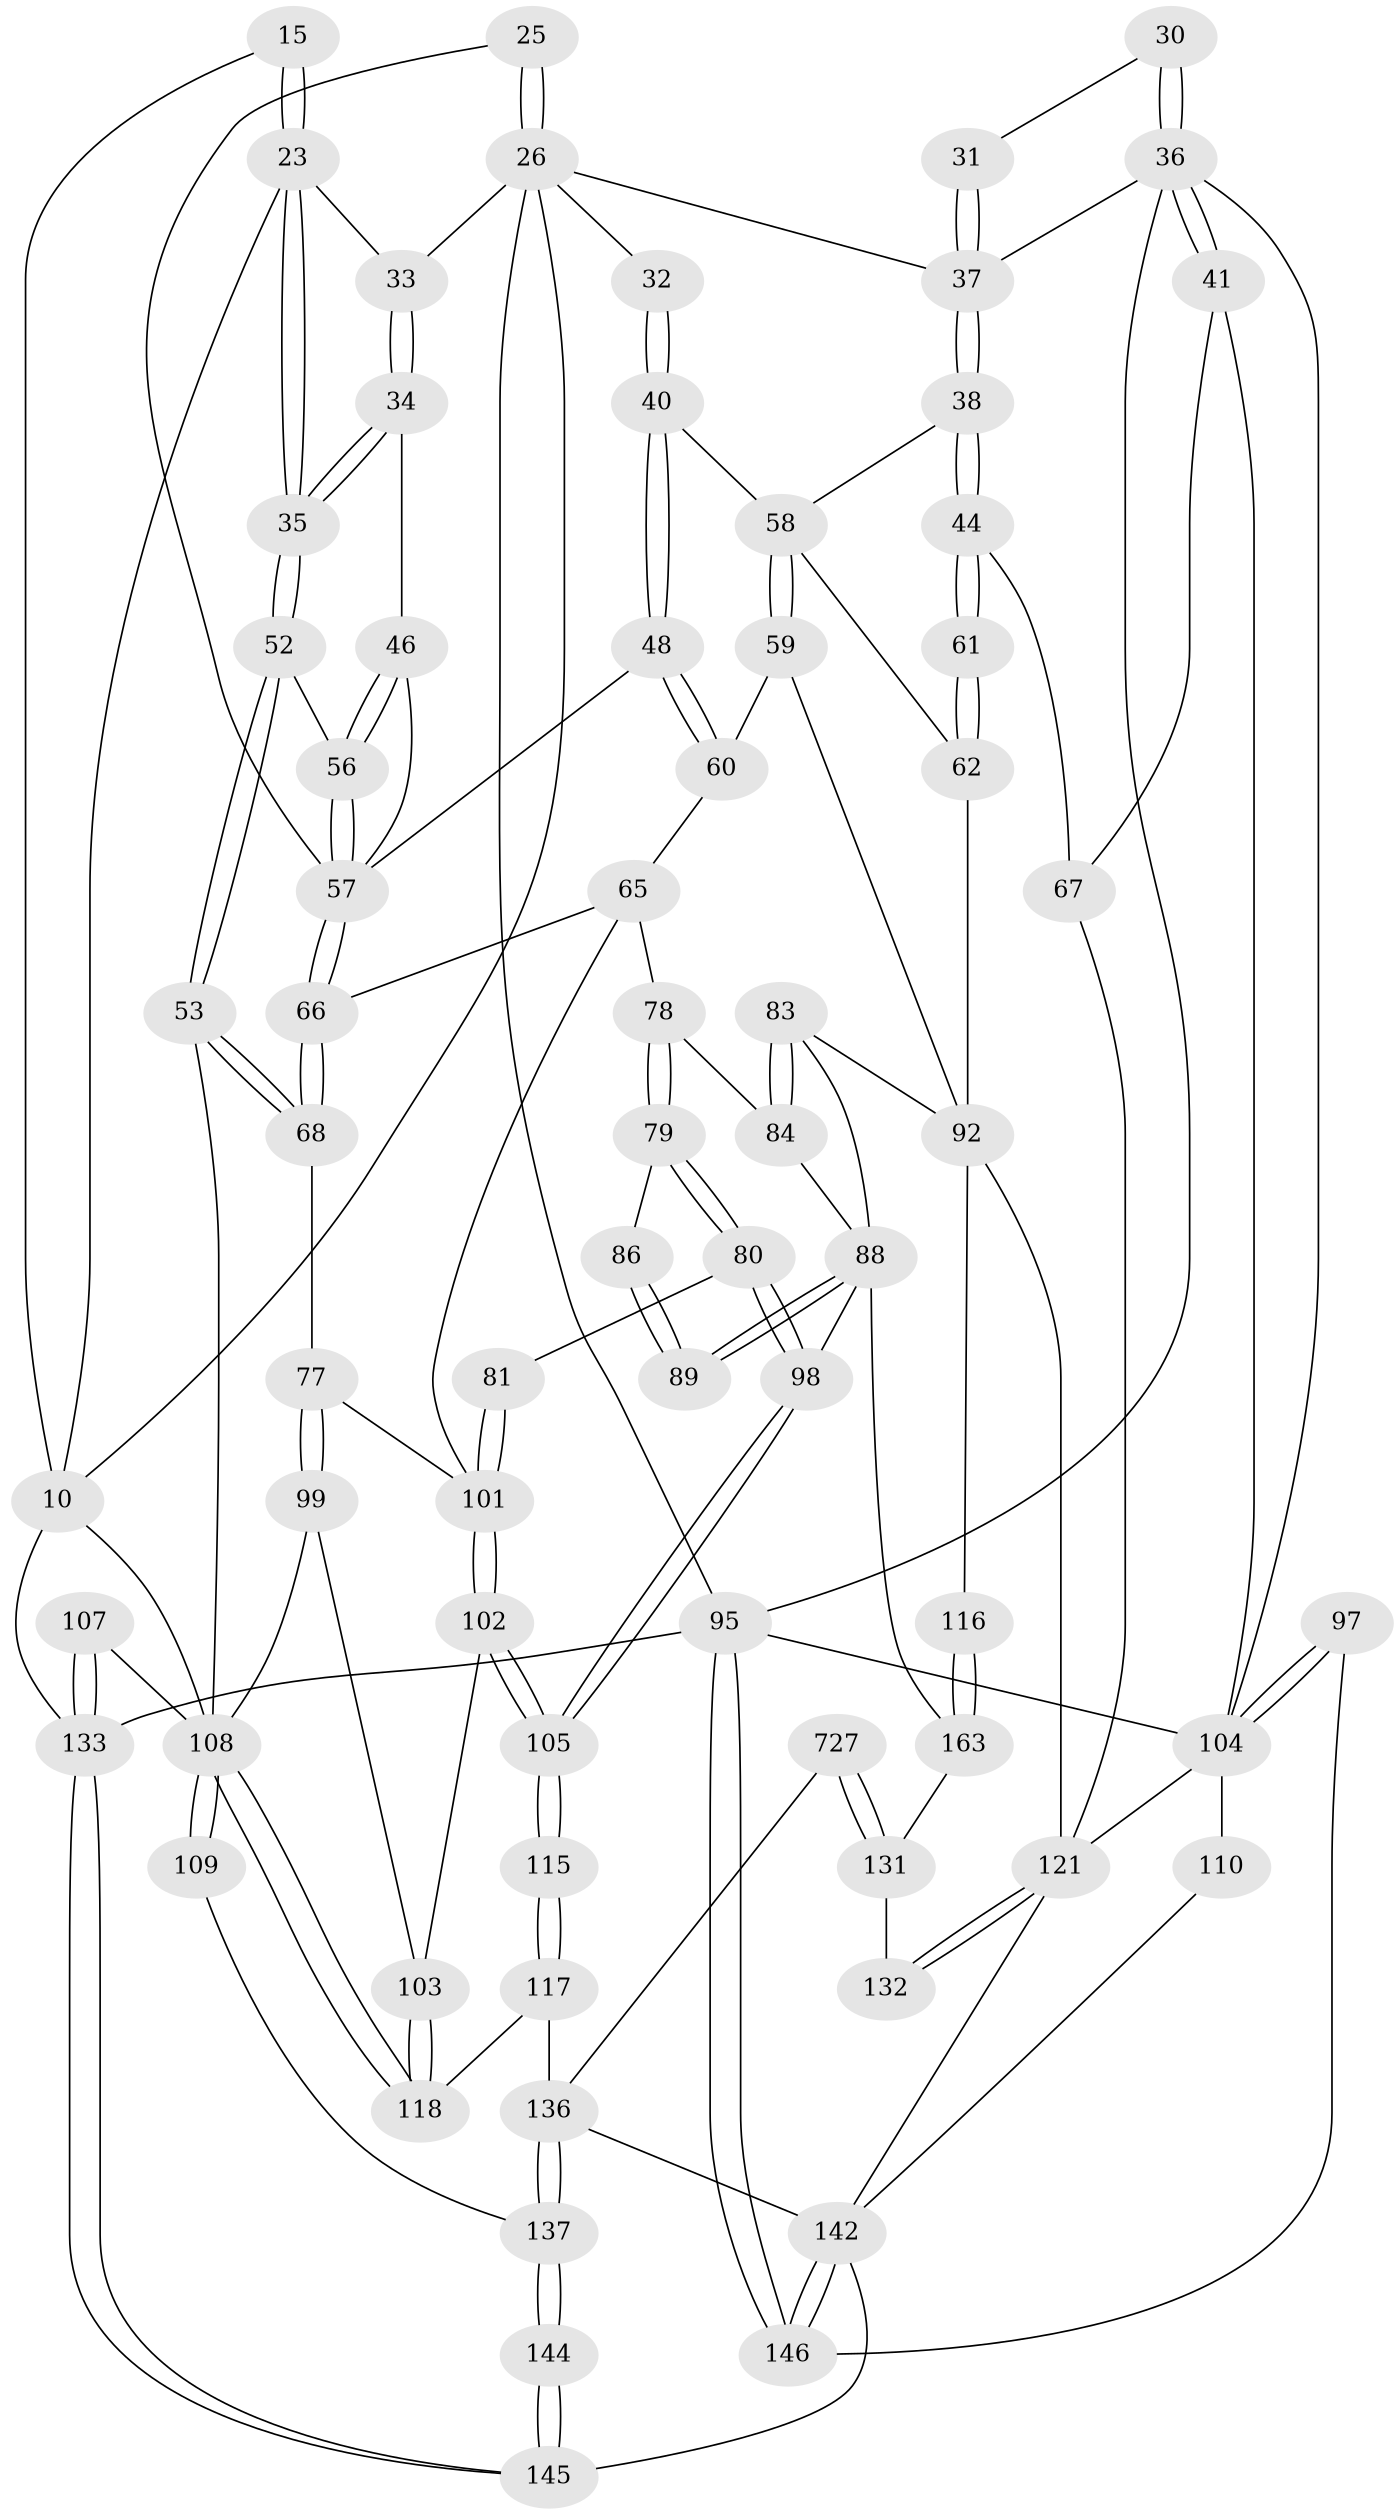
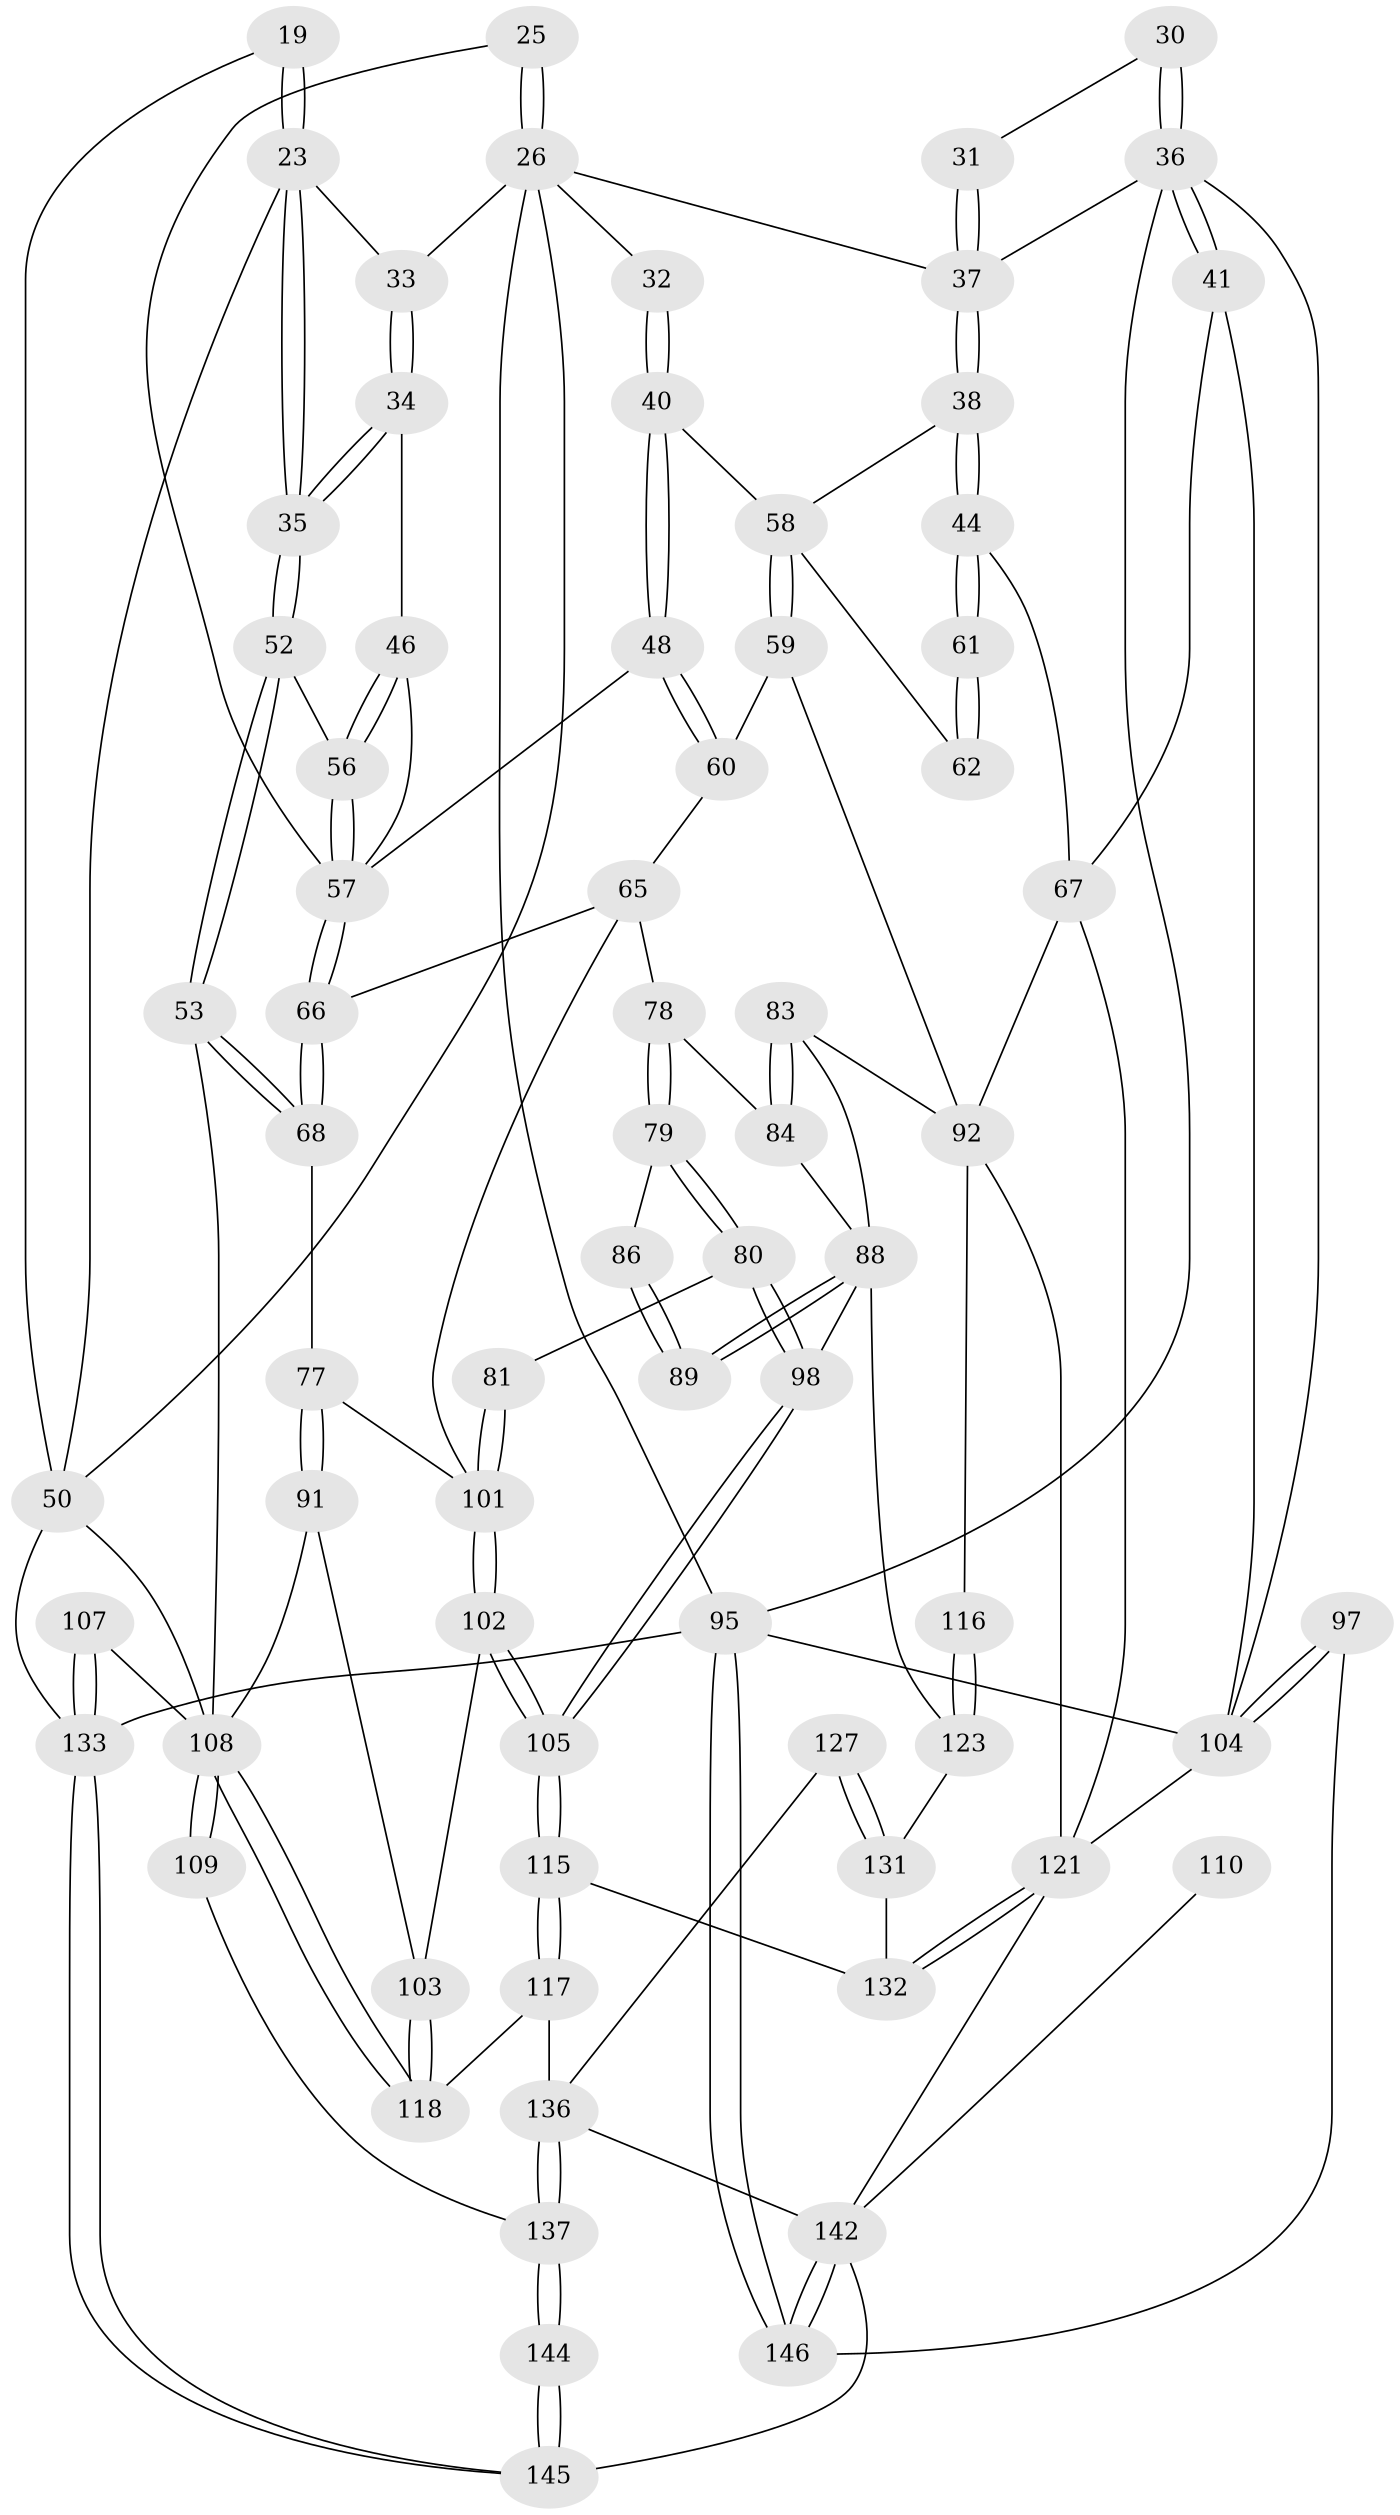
node "15": label "15" -> "19"
edge "62" -- "92": now "67" -- "92"
node "10": label "10" -> "50"
node "99": label "99" -> "91"
node "727": label "727" -> "127"
node "163": label "163" -> "123"
edge "104" -- "110": removed
edge "115" -- "132": added
